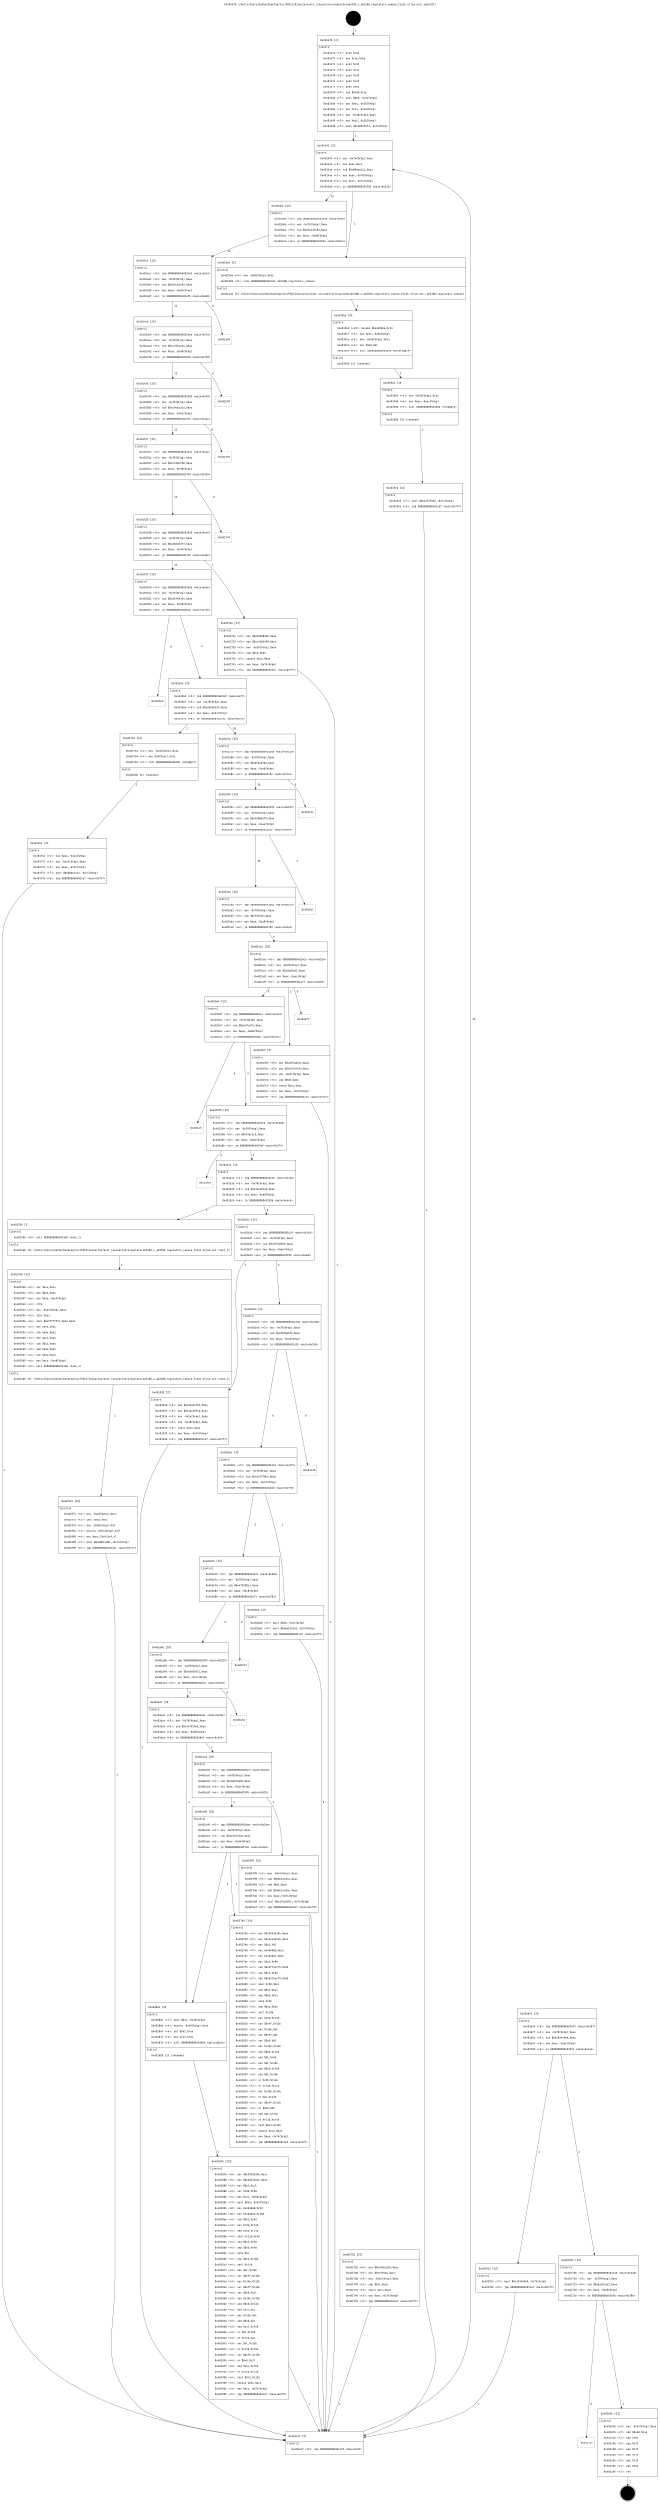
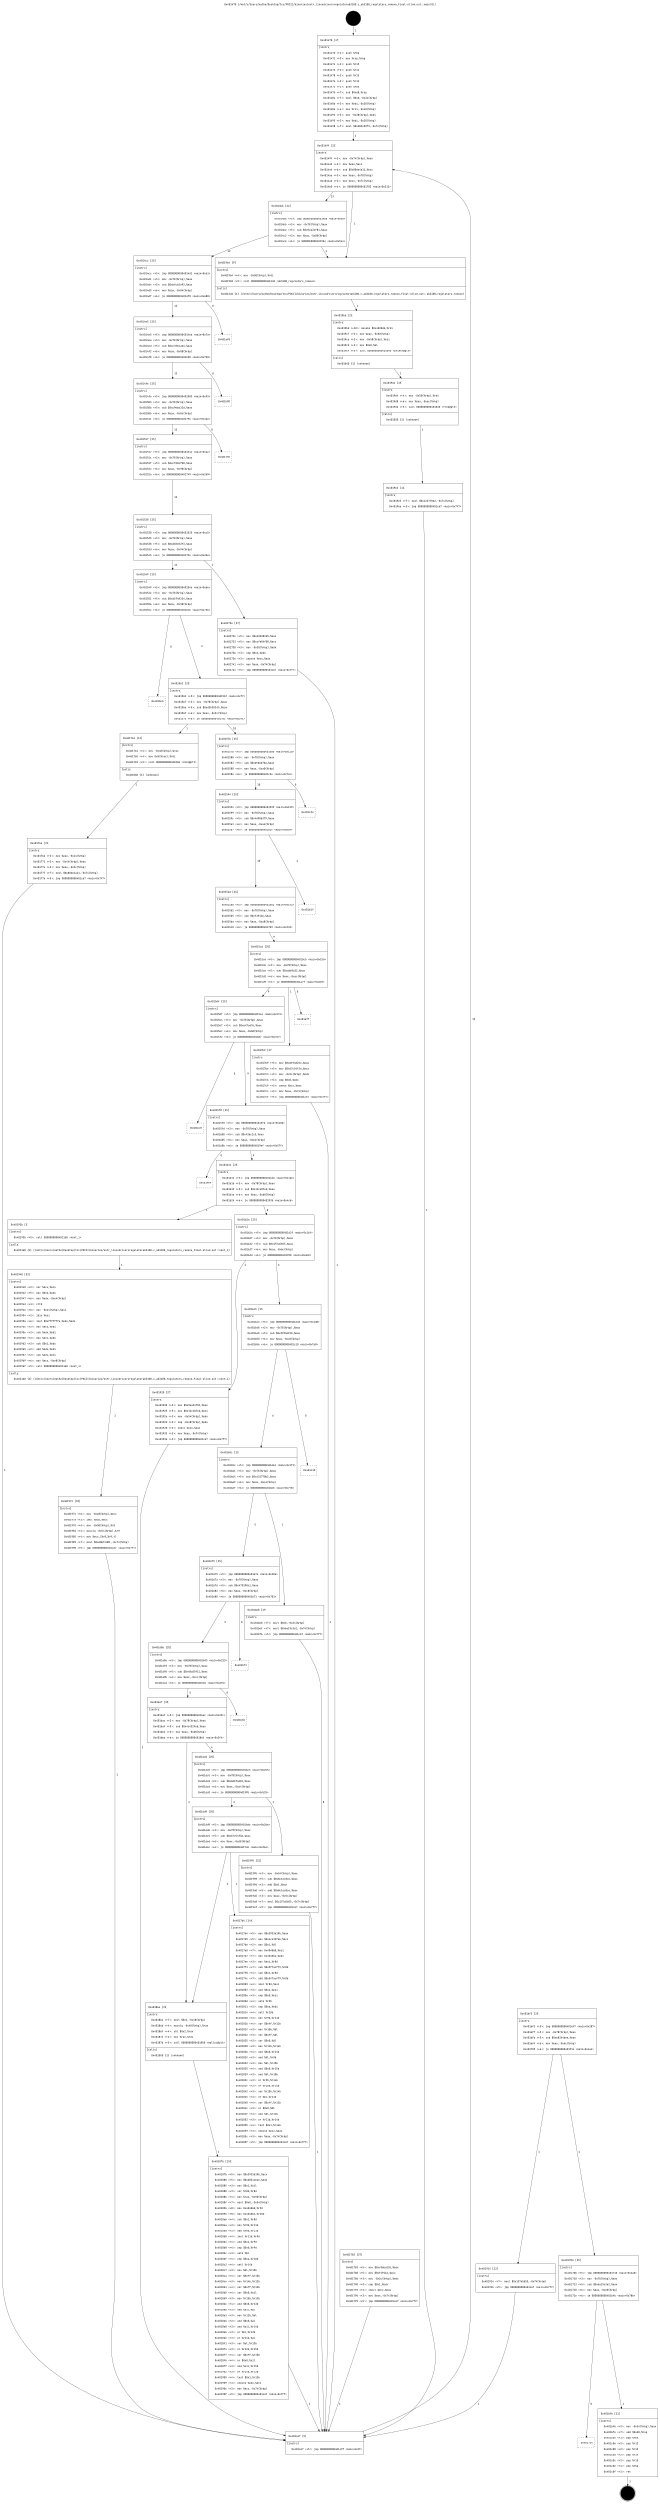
edge "0x4014b6 [22]" -> "0x4019b4 [9]": added, label "1"
node "0x401749": removed
